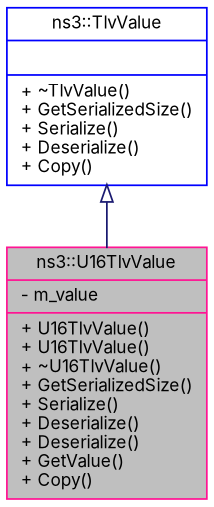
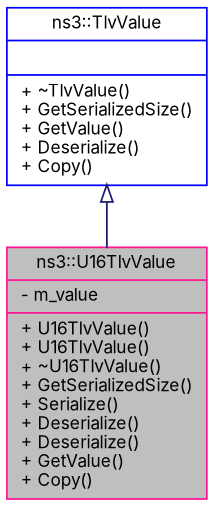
node "ns3::TlvValue": text "+ Serialize()" -> "+ GetValue()"
